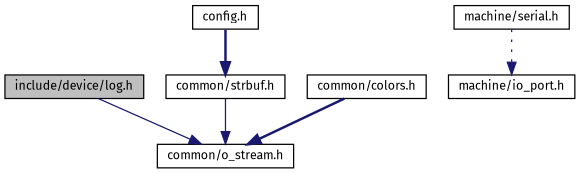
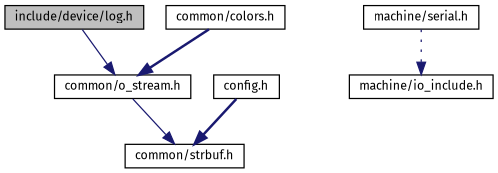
node "machine/io_port.h": label "machine/io_port.h" -> "machine/io_include.h"
edge "common/strbuf.h" -> "common/o_stream.h": reversed
